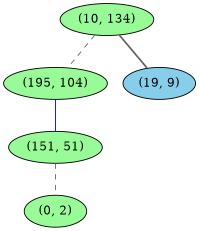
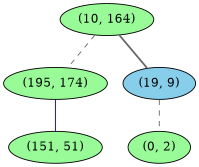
node "(10, 134)": label "(10, 134)" -> "(10, 164)"
node "(195, 104)": label "(195, 104)" -> "(195, 174)"
edge "(151, 51)" -- "(0, 2)": now "(19, 9)" -- "(0, 2)"
